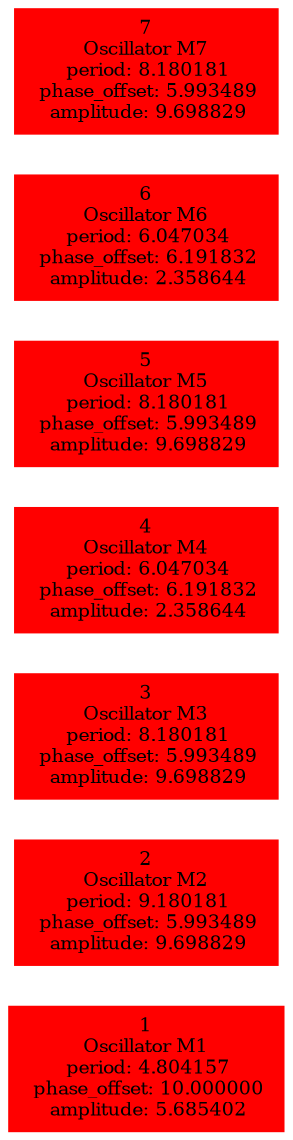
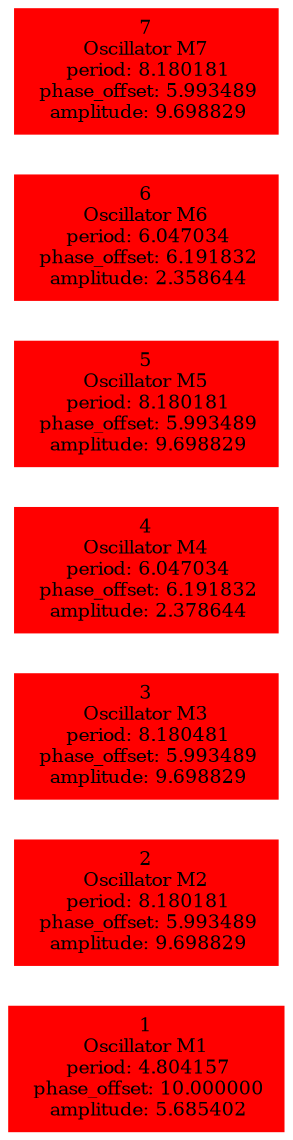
node "4": text "amplitude: 2.358644" -> "amplitude: 2.378644"
node "3": text "period: 8.180181" -> "period: 8.180481"
node "2": text "period: 9.180181" -> "period: 8.180181"
